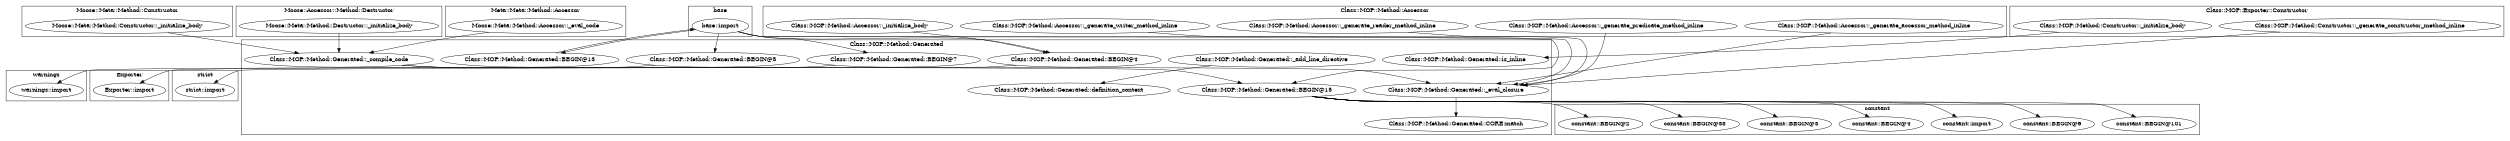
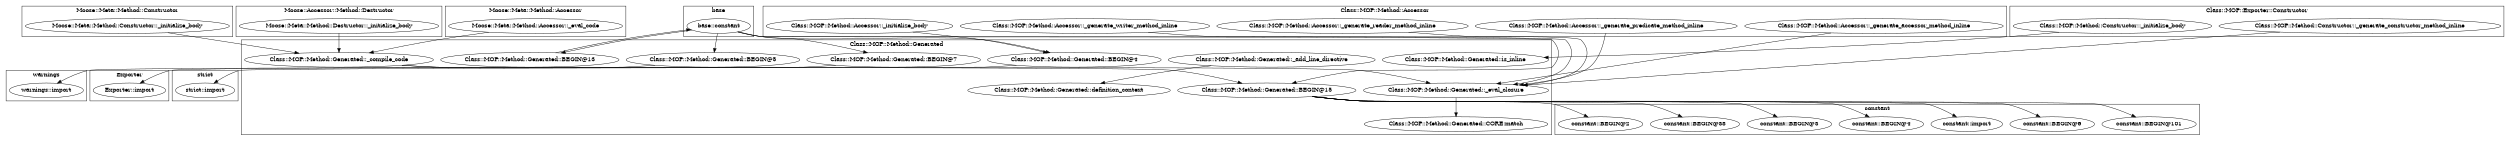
cluster "Meta::Meta::Method::Accessor": label "Meta::Meta::Method::Accessor" -> "Moose::Meta::Method::Accessor"
node "base::import": label "base::import" -> "base::constant"
